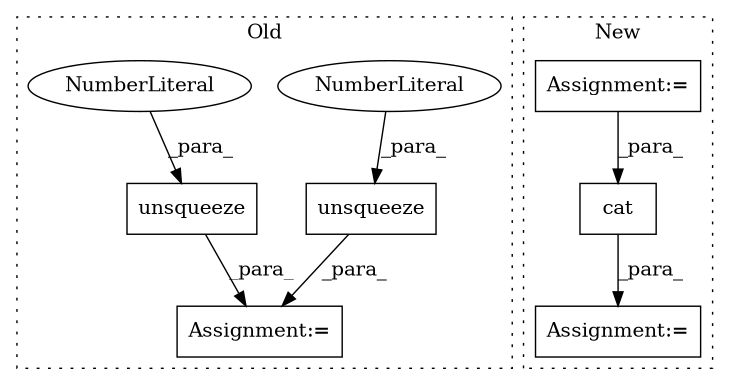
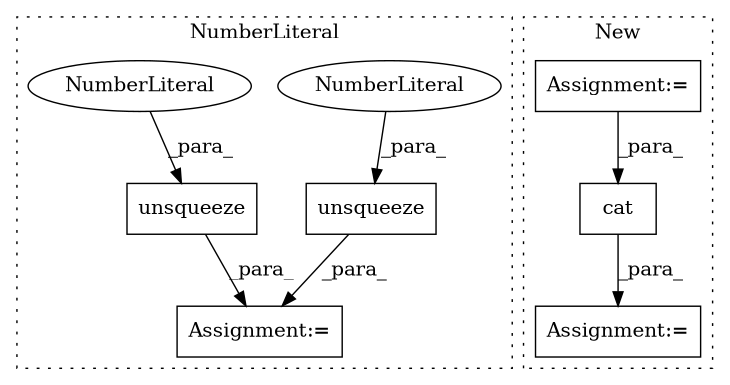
cluster "Old": label "Old" -> "NumberLiteral"
